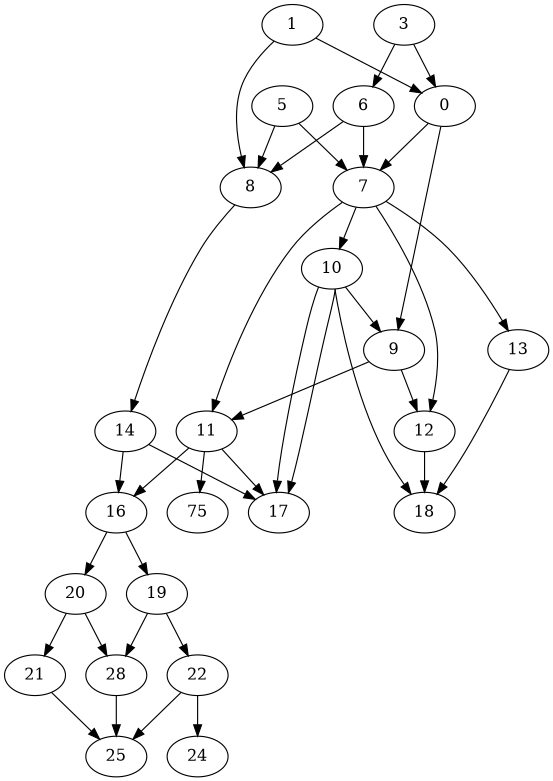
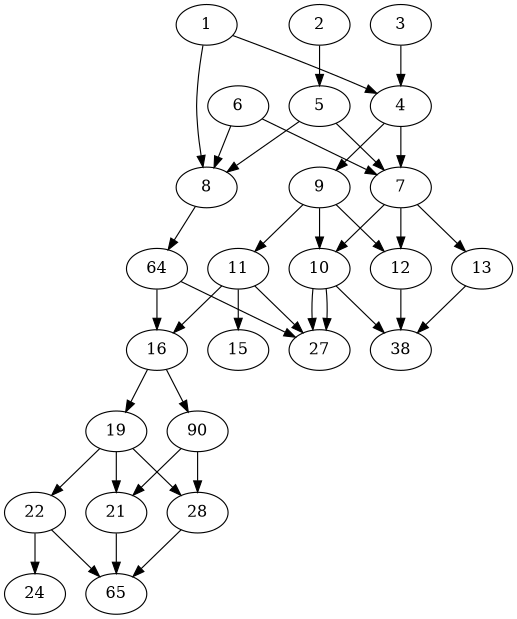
node "2": added
edge "3" -> "6": removed
node "0": label "0" -> "4"
edge "7" -> "11": removed
edge "10" -> "9": reversed
node "14": label "14" -> "64"
edge "19" -> "21": added
node "75": label "75" -> "15"
node "17": label "17" -> "27"
node "18": label "18" -> "38"
node "20": label "20" -> "90"
node "25": label "25" -> "65"
